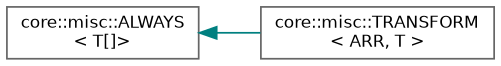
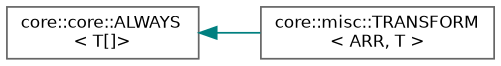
node "core::misc::ALWAYS < T[]>": label "core::misc::ALWAYS < T[]>" -> "core::core::ALWAYS < T[]>"
